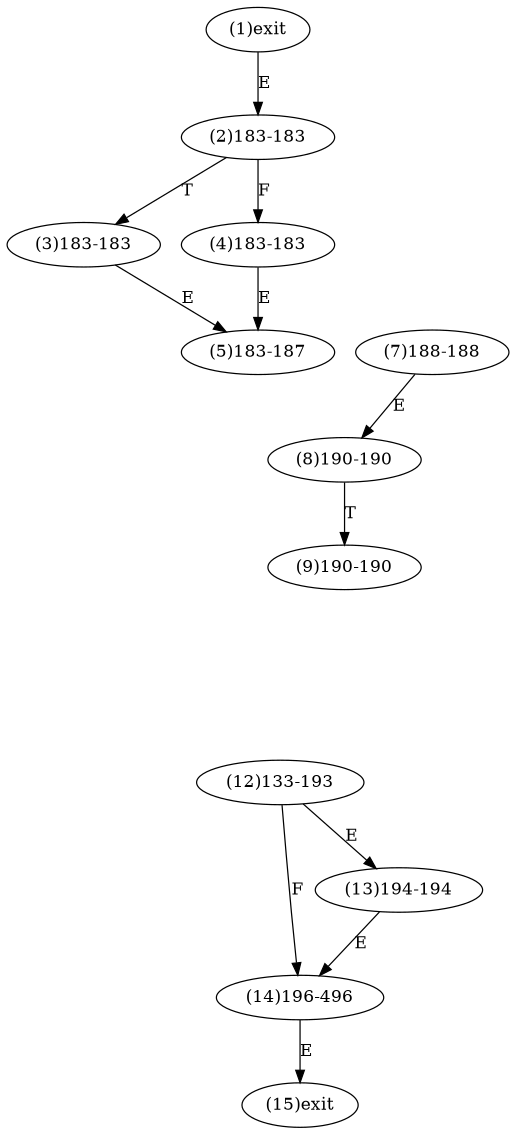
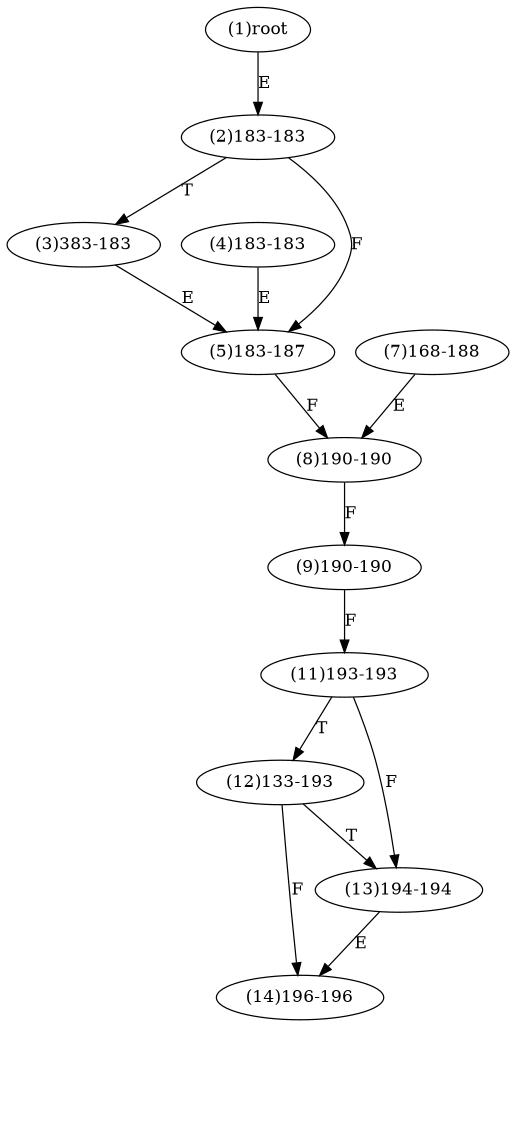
node "(1)exit": label "(1)exit" -> "(1)root"
edge "(2)183-183" -> "(4)183-183": now "(2)183-183" -> "(5)183-187"
node "(3)183-183": label "(3)183-183" -> "(3)383-183"
node "(7)188-188": label "(7)188-188" -> "(7)168-188"
edge "(5)183-187" -> "(8)190-190": added, label "F"
edge "(8)190-190" -> "(9)190-190": label "T" -> "F"
node "(11)193-193": added
edge "(12)133-193" -> "(13)194-194": label "E" -> "T"
node "(14)196-496": label "(14)196-496" -> "(14)196-196"
node "(15)exit": removed
